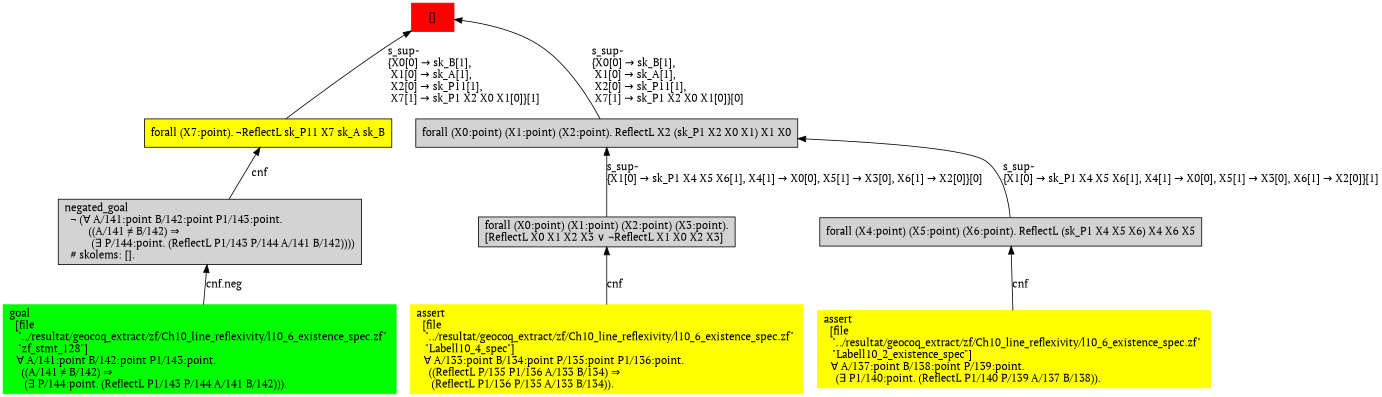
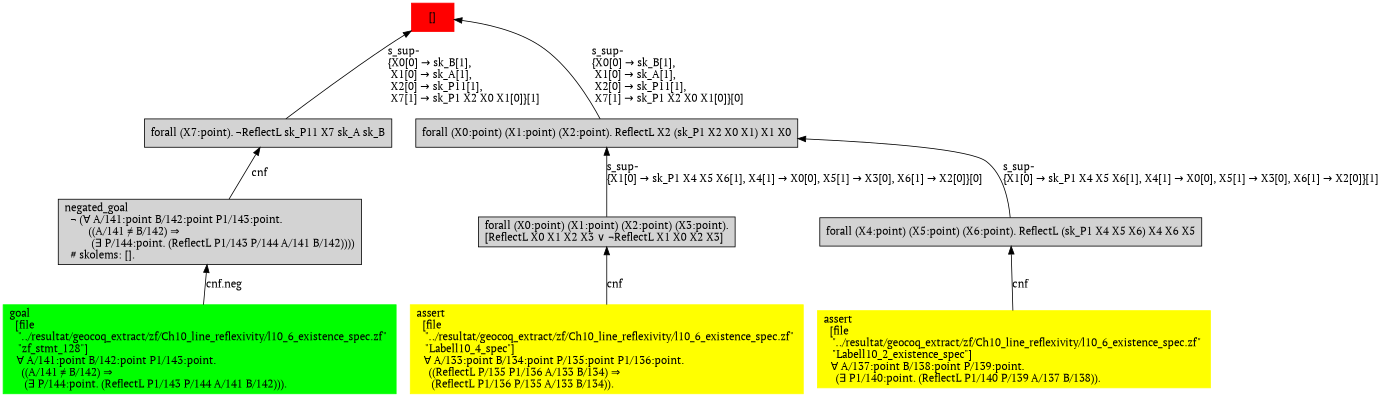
node "forall (X7:point). ¬ReflectL sk_P11 X7 sk_A sk_B": fillcolor yellow -> lightgrey
